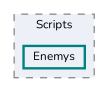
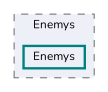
cluster "Scripts": label "Scripts" -> "Enemys"
